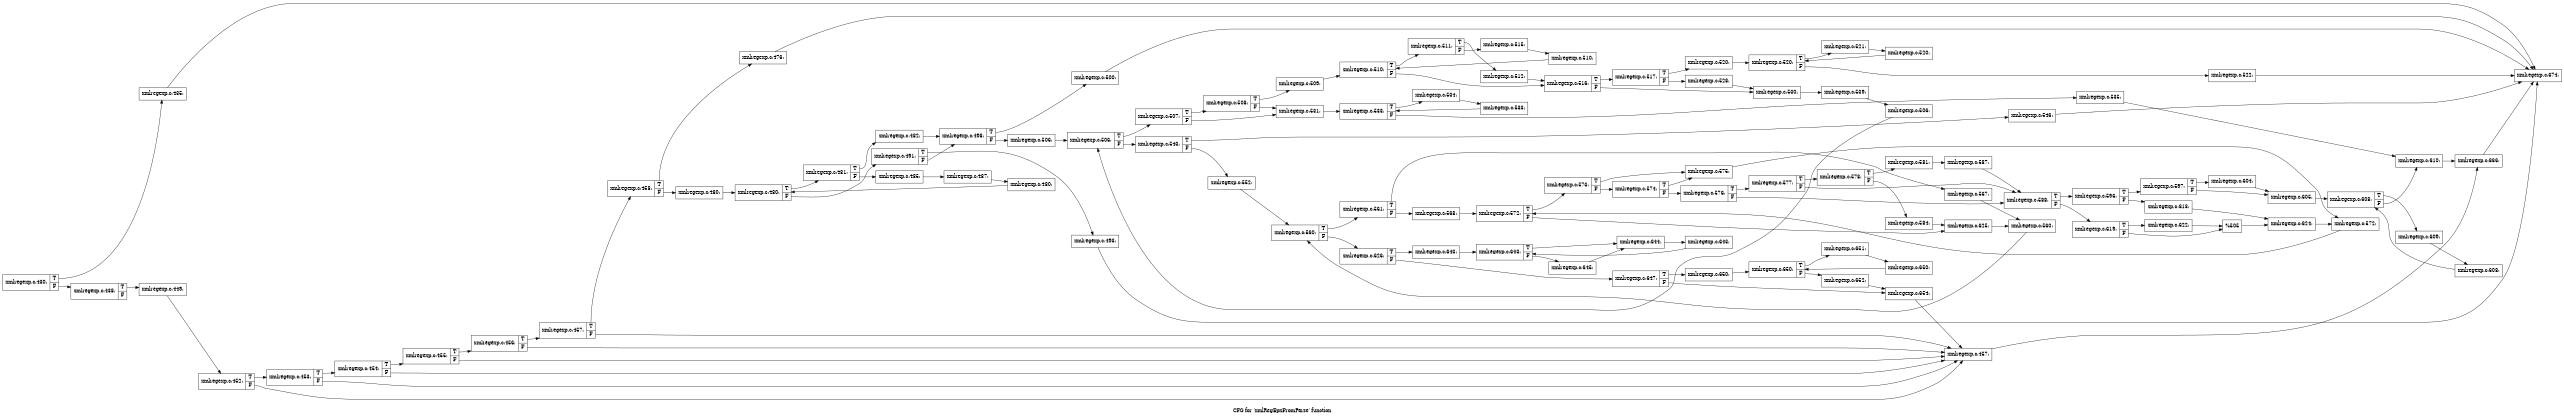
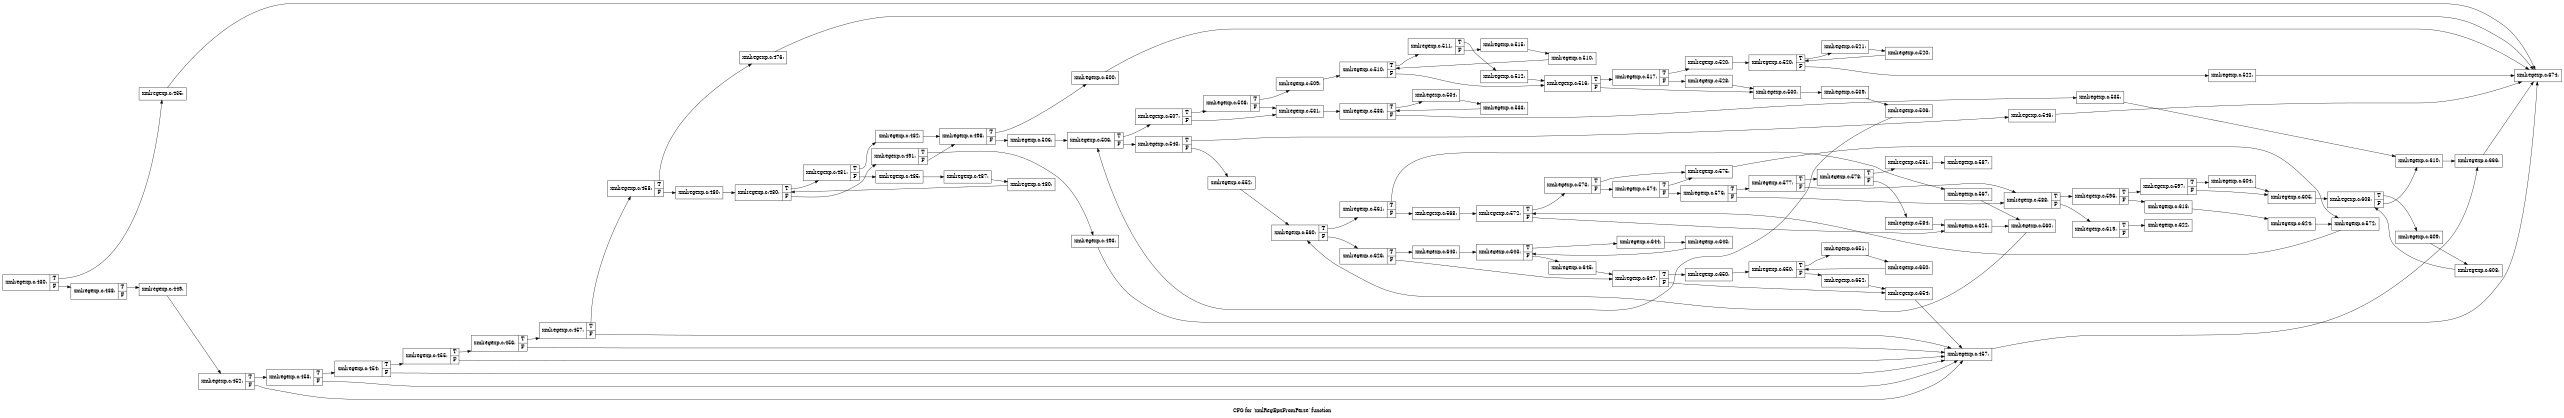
edge "xmlregexp.c:587:" -> "xmlregexp.c:588:": removed
node "%505": removed
edge "xmlregexp.c:645:" -> "xmlregexp.c:644:": now "xmlregexp.c:645:" -> "xmlregexp.c:647:"
